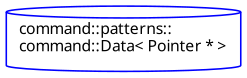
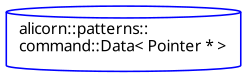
node "command::patterns:: command::Data< Pointer * >": label "command::patterns:: command::Data< Pointer * >" -> "alicorn::patterns:: command::Data< Pointer * >"
